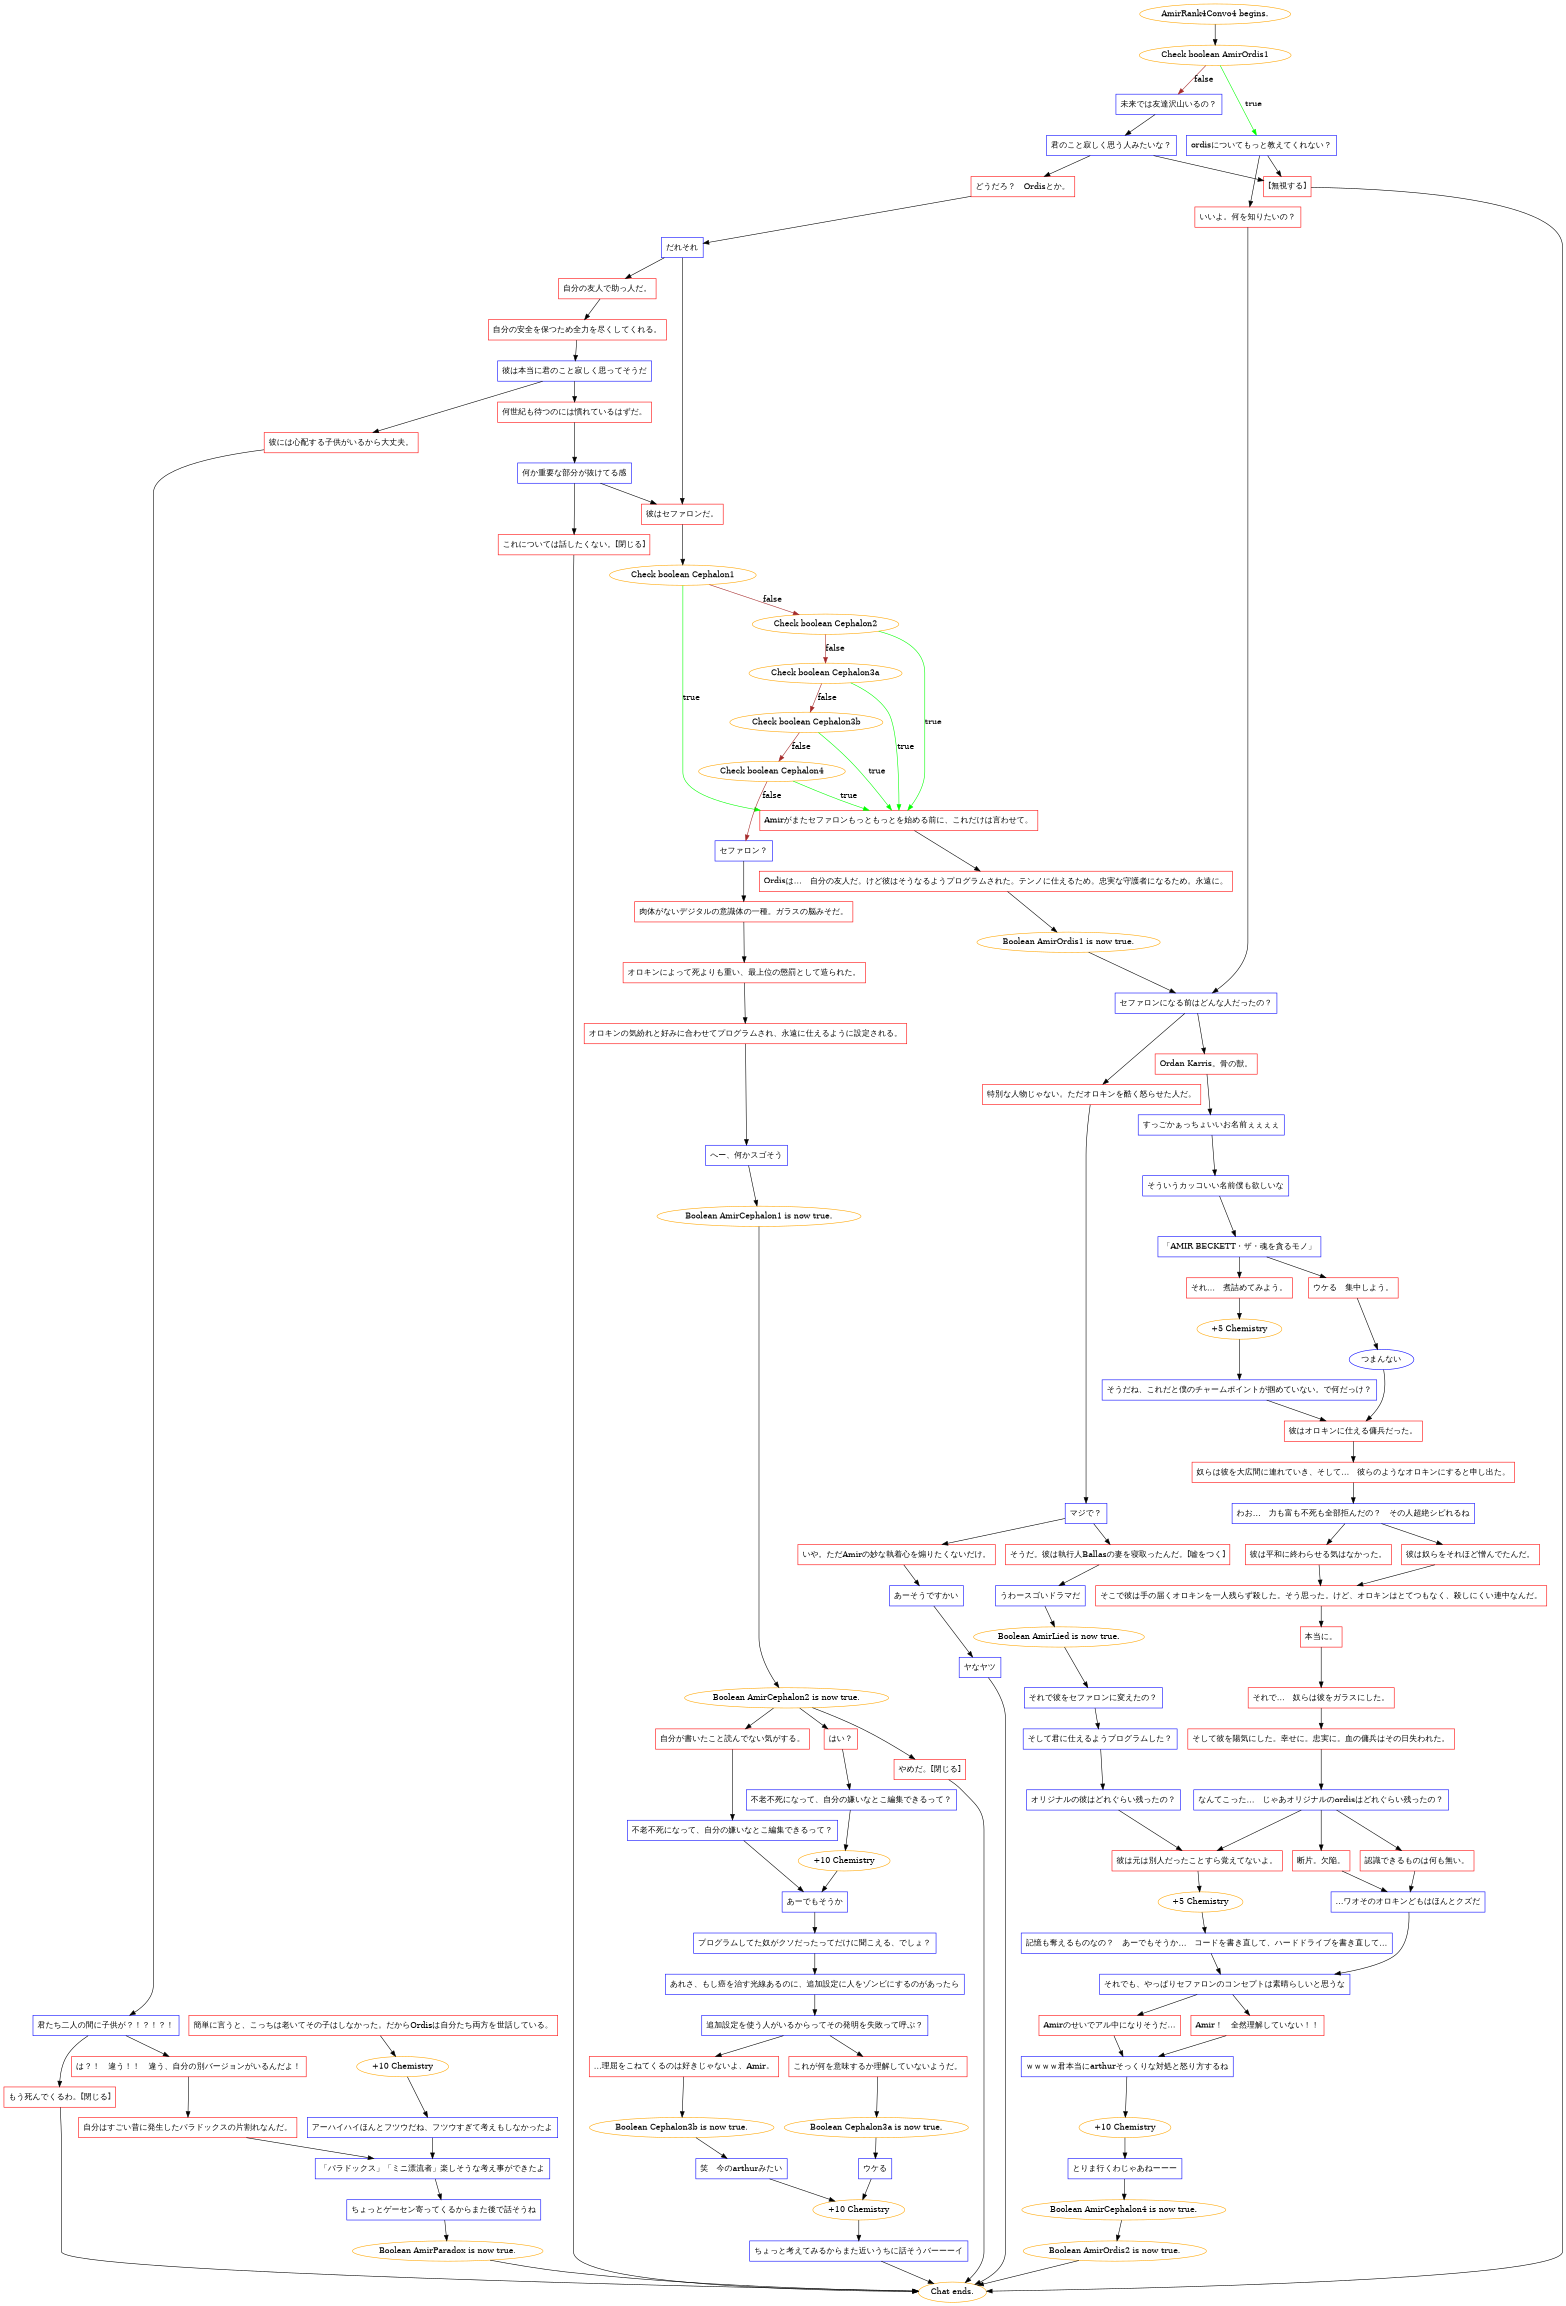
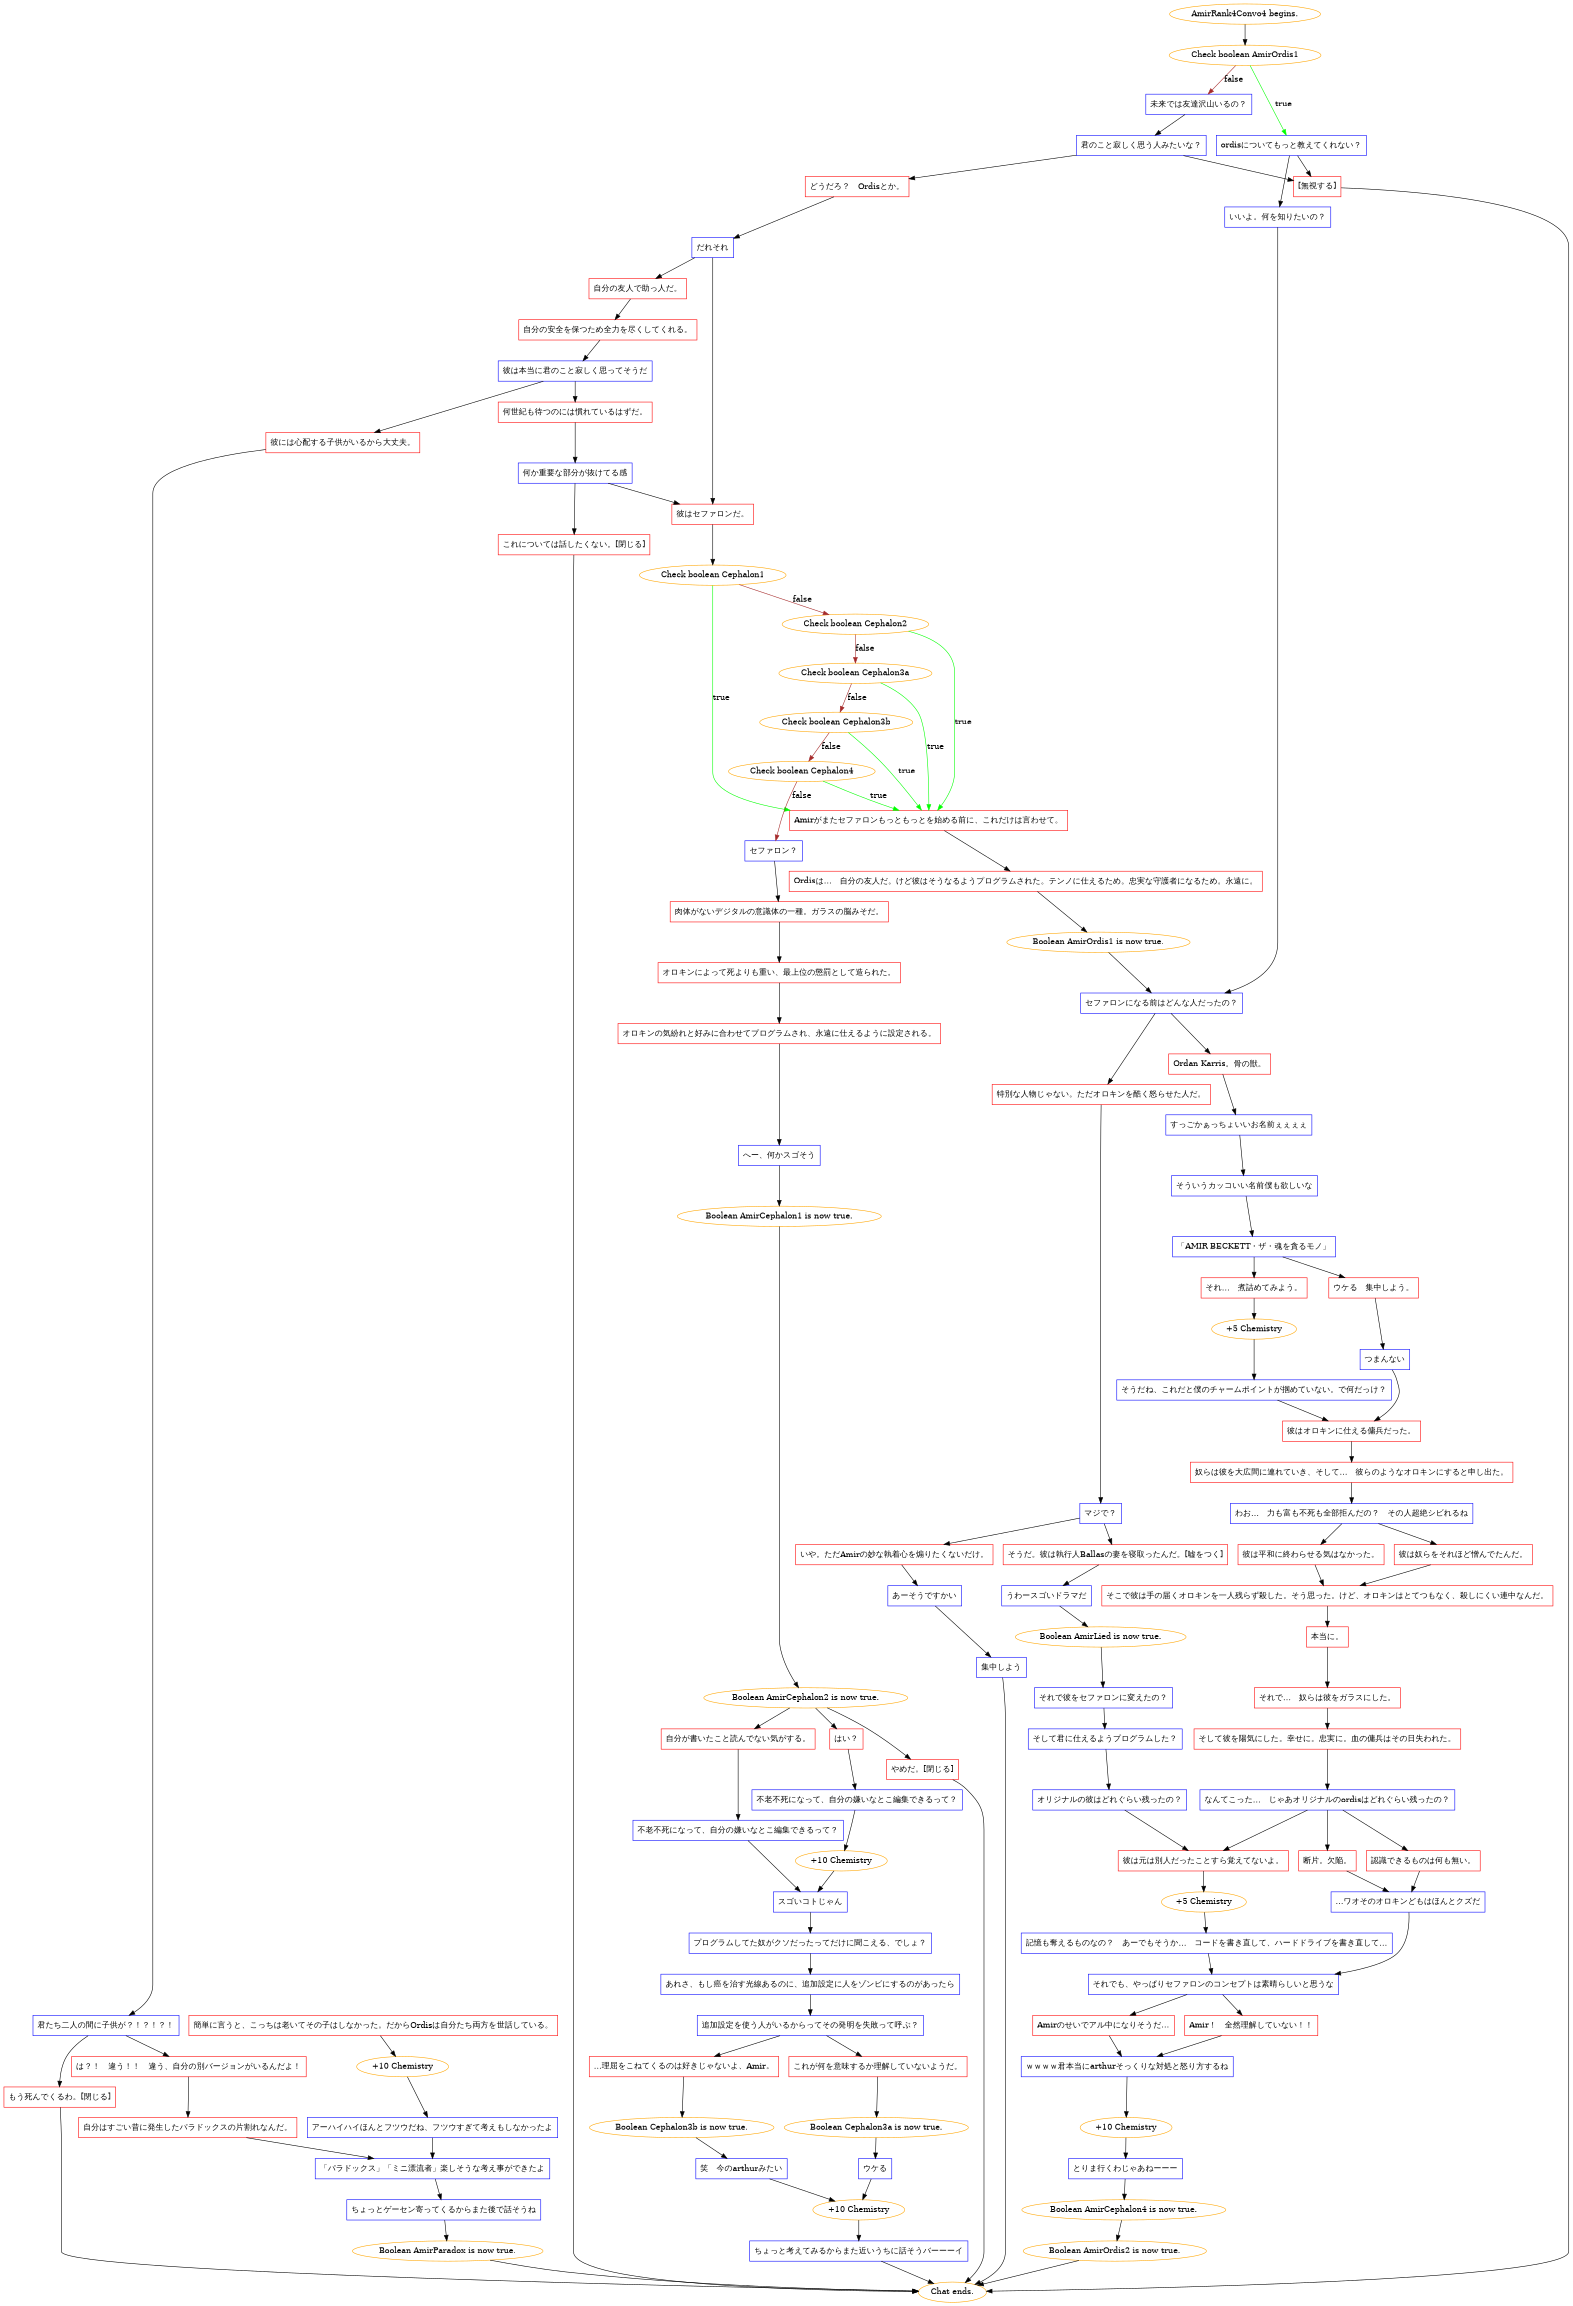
node "いいよ。何を知りたいの？": color red -> blue
node "つまんない": shape ellipse -> box
node "ヤなヤツ": label "ヤなヤツ" -> "集中しよう"
node "あーでもそうか": label "あーでもそうか" -> "スゴいコトじゃん"
